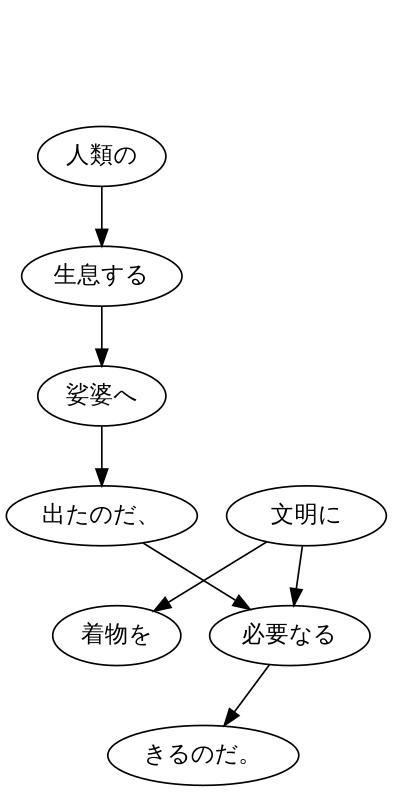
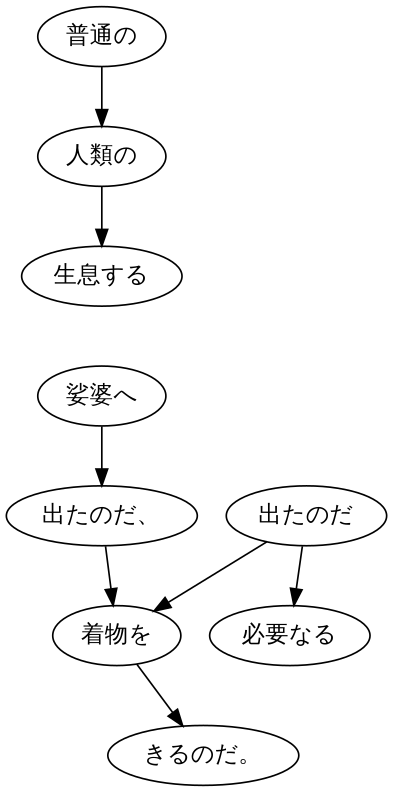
node "普通の": added
edge "生息する" -> "娑婆へ": removed
node "文明に": label "文明に" -> "出たのだ"
edge "出たのだ、" -> "必要なる": now "出たのだ、" -> "着物を"
edge "必要なる" -> "きるのだ。": now "着物を" -> "きるのだ。"
